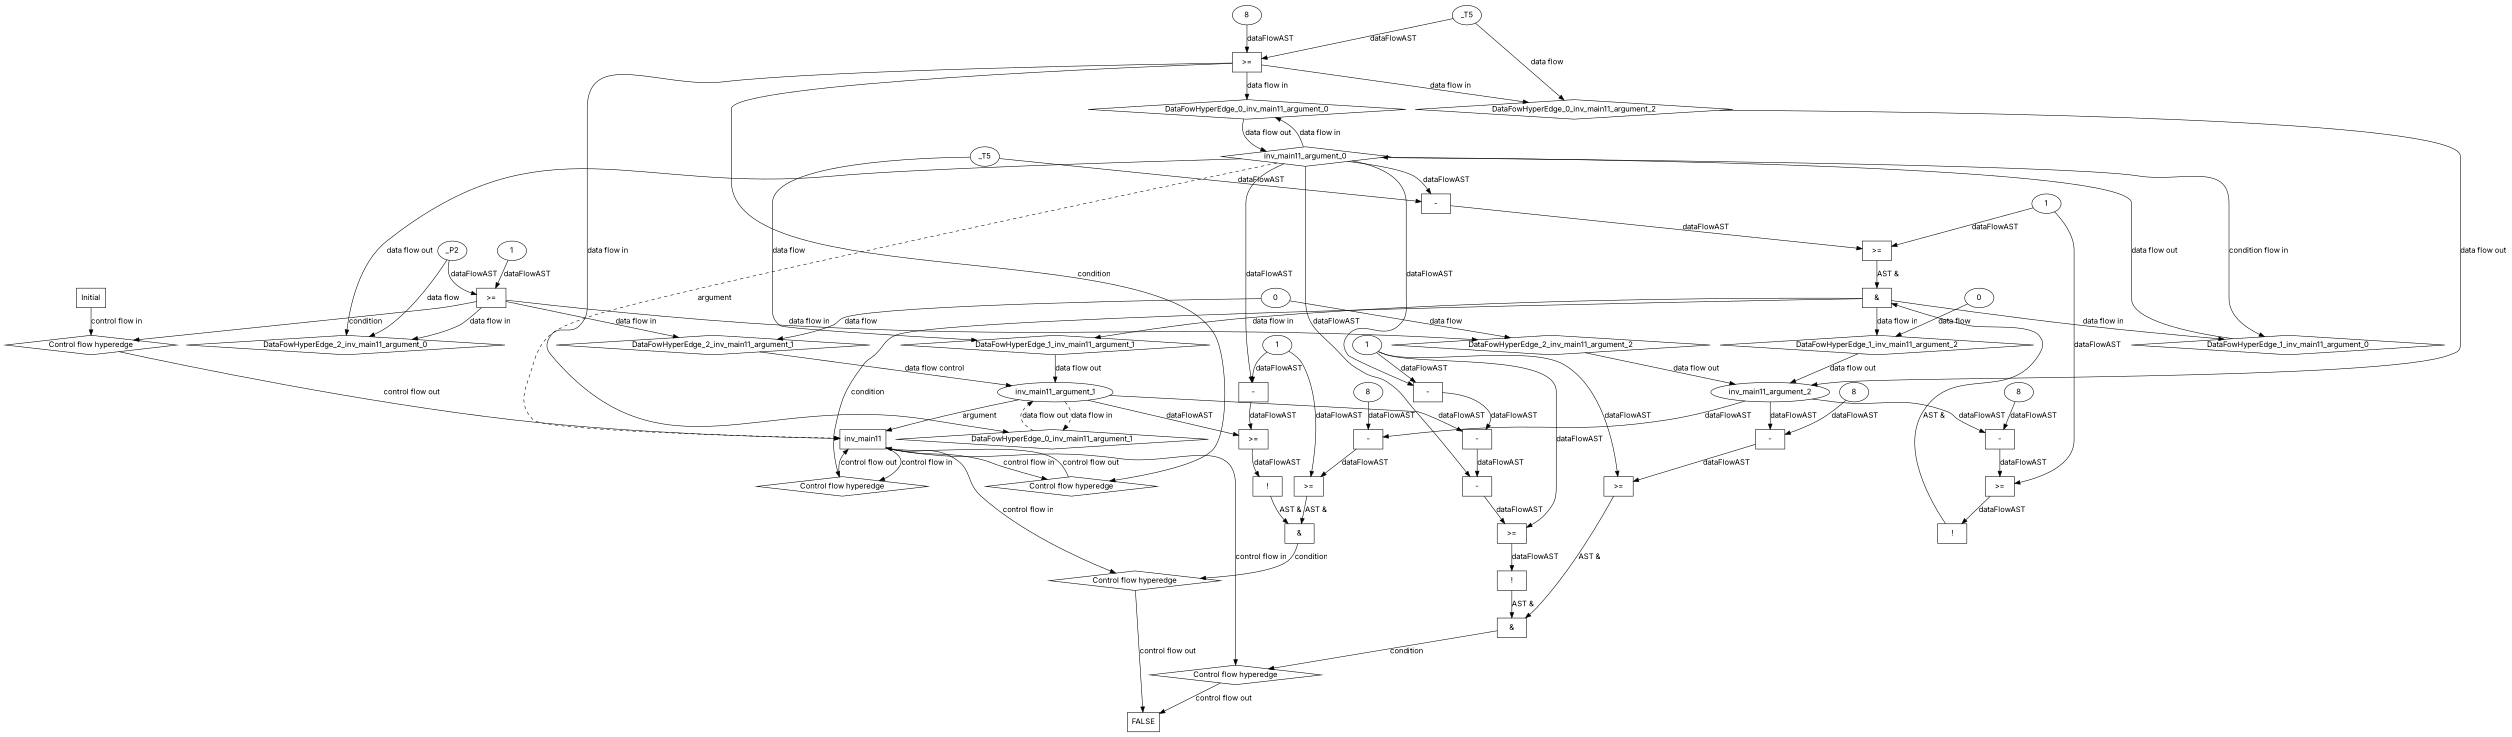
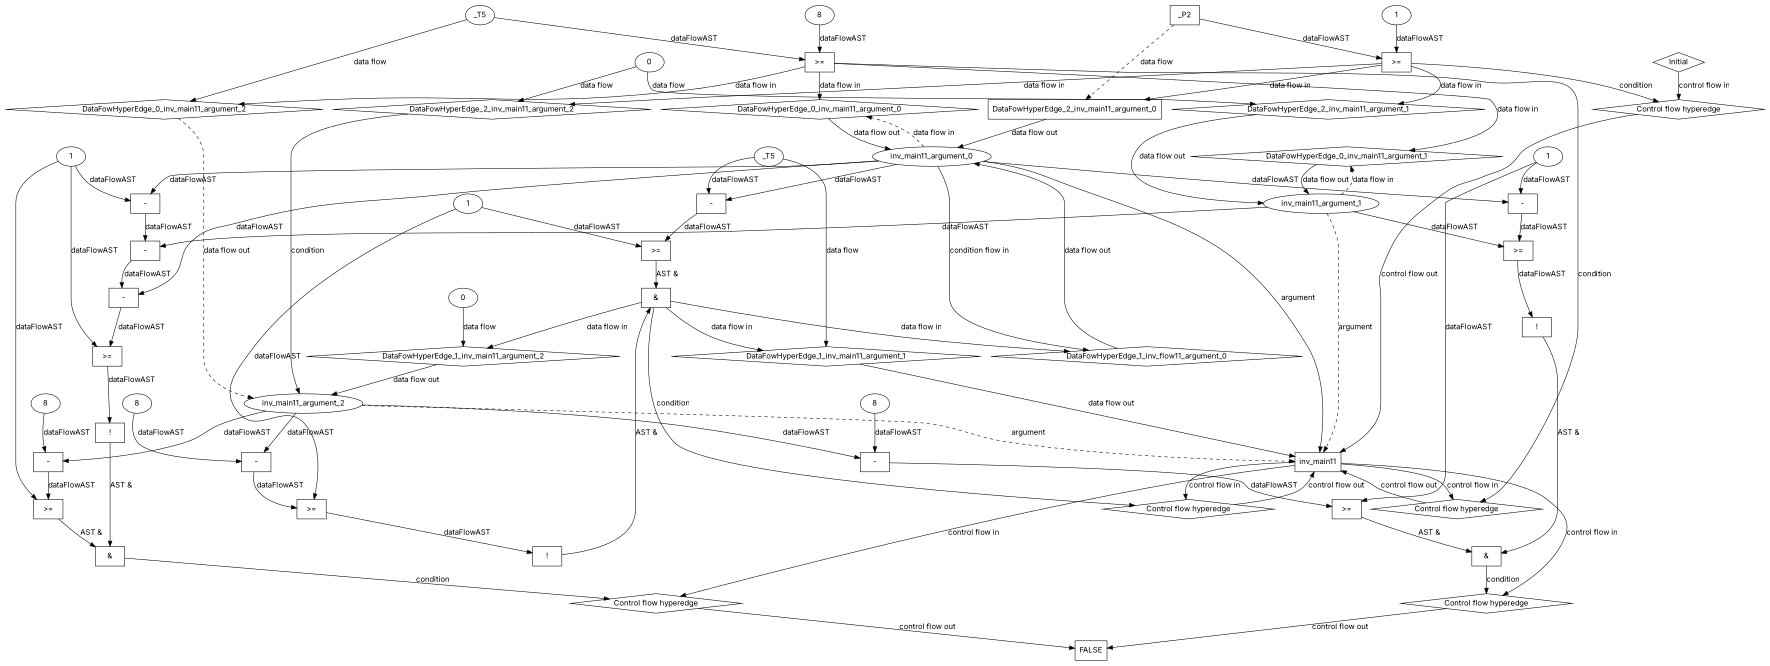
edge "inv_main11_argument_0" -> "DataFowHyperEdge_0_inv_main11_argument_0": style solid -> dashed
node "inv_main11_argument_0": shape diamond -> ellipse
edge "inv_main11_argument_0" -> "DataFowHyperEdge_2_inv_main11_argument_0": reversed
edge "DataFowHyperEdge_0_inv_main11_argument_2" -> "inv_main11_argument_2": style solid -> dashed
node "_P2": shape ellipse -> box
edge "inv_main11_argument_0" -> "inv_main11": style dashed -> solid
node "Initial": shape box -> diamond
edge "_P2" -> "DataFowHyperEdge_2_inv_main11_argument_0": style solid -> dashed
node "DataFowHyperEdge_2_inv_main11_argument_0": shape diamond -> box
node "DataFowHyperEdge_1_inv_main11_argument_0": label "DataFowHyperEdge_1_inv_main11_argument_0" -> "DataFowHyperEdge_1_inv_flow11_argument_0"
edge "DataFowHyperEdge_1_inv_main11_argument_1" -> "inv_main11_argument_1": now "DataFowHyperEdge_1_inv_main11_argument_1" -> "inv_main11"
edge "DataFowHyperEdge_2_inv_main11_argument_1" -> "inv_main11_argument_1": label "data flow control" -> "data flow out"
edge "DataFowHyperEdge_2_inv_main11_argument_2" -> "inv_main11_argument_2": label "data flow out" -> "condition"
edge "inv_main11_argument_1" -> "inv_main11": style solid -> dashed
edge "inv_main11_argument_2" -> "inv_main11": added, label "argument"
edge "DataFowHyperEdge_0_inv_main11_argument_1" -> "inv_main11_argument_1": style dashed -> solid
